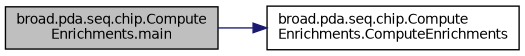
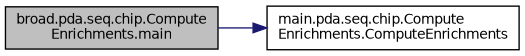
node "broad.pda.seq.chip.Compute Enrichments.ComputeEnrichments": label "broad.pda.seq.chip.Compute Enrichments.ComputeEnrichments" -> "main.pda.seq.chip.Compute Enrichments.ComputeEnrichments"
